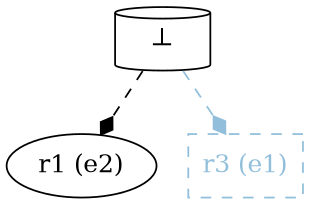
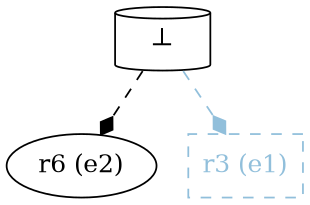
node "r1 (e2)": label "r1 (e2)" -> "r6 (e2)"
